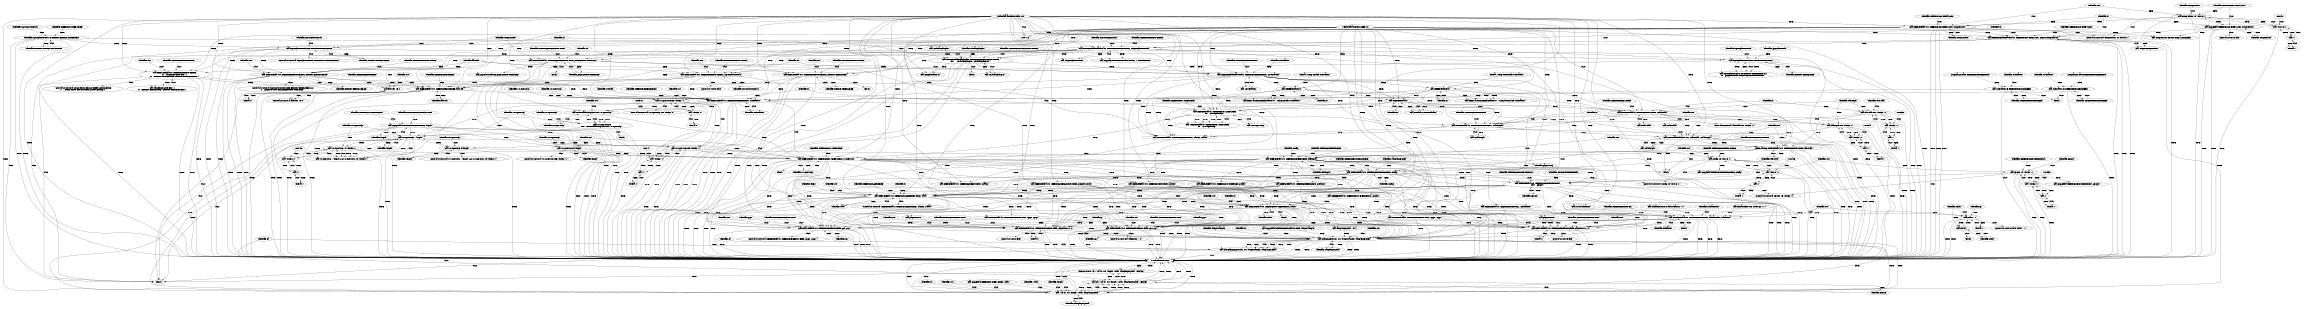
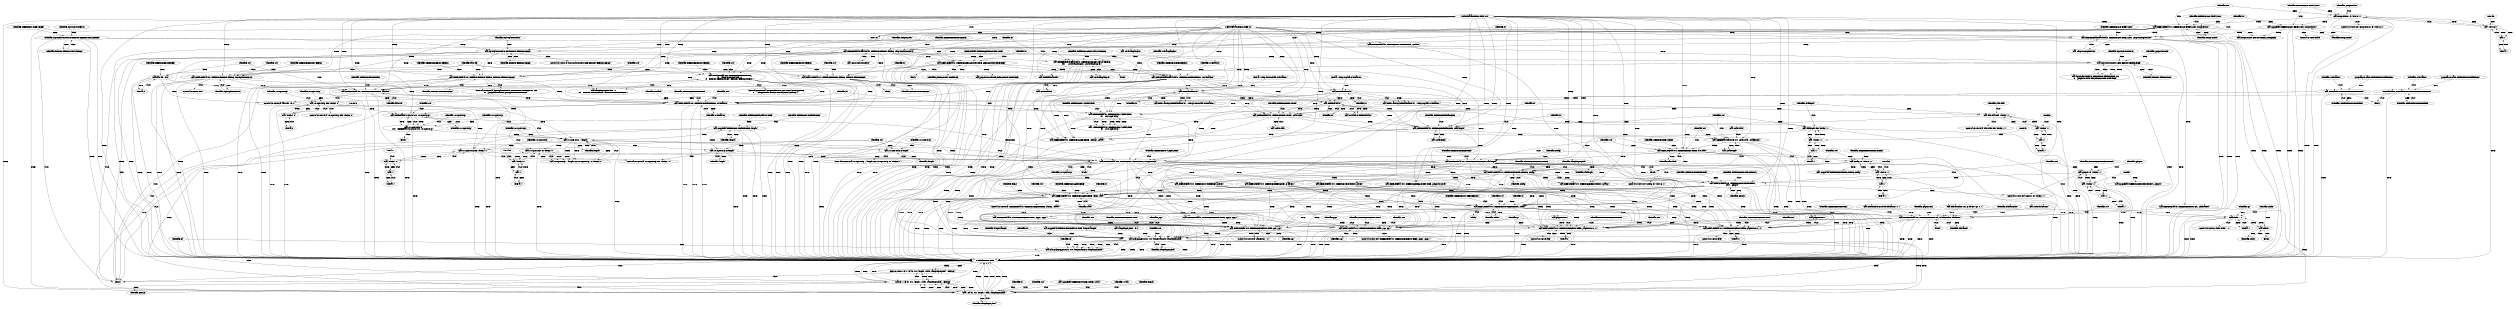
edge "(Call,TIFFSetField(out, TIFFTAG_COMPRESSION, compression))" -> "(ControlStructure,if (compression != (uint16)-1))": removed, label "AST:"
node "(Identifier,input_compression)": removed
node "(Identifier,TIFFTAG_JPEGCOLORMODE)": label "(Identifier,TIFFTAG_JPEGCOLORMODE)" -> "(TIFFSetField,TIFFTAG_JPEGCOLORMODE)"
node "(Call,CopyTag(TIFFTAG_PHOTOMETRIC, 1, TIFF_SHORT))": removed
edge "(MethodParameterIn,TIFF* in)" -> "(Call,TIFFGetField(in, TIFFTAG_TILEWIDTH, &tilewidth))": label "AST: " -> "DDG: "
edge "(Call,jpegcolormode == JPEGCOLORMODE_RGB)" -> "(Call,TIFFSetField(out, TIFFTAG_FILLORDER, fillorder))": now "(Call,fillorder != 0)" -> "(Call,TIFFSetField(out, TIFFTAG_FILLORDER, fillorder))"
node "(Call,orientation = ORIENTATION_BOTLEFT)": label "(Call,orientation = ORIENTATION_BOTLEFT)" -> "(TIFFFileName,orientation = ORIENTATION_BOTLEFT)"
node "(Call,TIFFSetField(in))": label "(Call,TIFFSetField(in))" -> "(Call,TIFFIsTiled(in))"
edge "(MethodParameterIn,TIFF* out)" -> "(Call,TIFFSetField(out, TIFFTAG_PREDICTOR, predictor))": added, label "DDG:"
edge "(Call,TIFFGetField(in, TIFFTAG_TILEWIDTH, &tilewidth))" -> "(Call,TIFFDefaultTileSize(out, &tilewidth, &tilelength))": removed, label "DDG:"
edge "(Call,TIFFGetField(in, TIFFTAG_TILEWIDTH, &tilewidth))" -> "(ControlStructure,if (tilewidth == (uint32) -1))": removed, label "AST:"
node "(Call,&rowsperstrip)": removed
edge "(Call,tilelength == (uint32) -1)" -> "(Call,TIFFSetField(out, TIFFTAG_TILELENGTH, tilelength))": label "DDG: " -> "AST: "
edge "(Call,TIFFSetField(out, TIFFTAG_ROWSPERSTRIP, rowsperstrip))" -> "(Call,rowsperstrip > length)": reversed
node "(TIFFWarning,TIFFSetField(out, TIFFTAG_TILEWIDTH, tilewidth))": label "(TIFFWarning,TIFFSetField(out, TIFFTAG_TILEWIDTH, tilewidth))" -> "(Call,TIFFSetField(out, TIFFTAG_TILEWIDTH, tilewidth))"
edge "(Call,rowsperstrip == (uint32) -1)" -> "(Identifier,pageInSeq)": now "(Call,rowsperstrip == (uint32) -1)" -> "(ControlStructure,if (rowsperstrip == (uint32) -1))"
edge "(Call,TIFFSetField(out, TIFFTAG_TILELENGTH, tilelength))" -> "(Call,TIFFSetField(out, TIFFTAG_ZIPQUALITY, preset))": removed, label "DDG:"
edge "(Call,config != (uint16) -1)" -> "(Call,TIFFSetField(out, TIFFTAG_PLANARCONFIG, config))": label "DDG: " -> "AST: "
node "(Identifier,GROUP_BADFAXLINES)": label "(Identifier,GROUP_BADFAXLINES)" -> "(Identifier,TIFFTAG_BADFAXLINES)"
edge "(Call,g3opts != (uint32) -1)" -> "(Call,CopyField(TIFFTAG_GROUP3OPTIONS, g3opts))": now "1000537" -> "(Call,CopyField(TIFFTAG_GROUP3OPTIONS, g3opts))"
edge "(Call,TIFFSetField(out, TIFFTAG_TILELENGTH, tilelength))" -> "(Call,TIFFSetField(out, TIFFTAG_ICCPROFILE, len32, data))": label "DDG: " -> "AST: "
edge "(Call,orientation = ORIENTATION_TOPLEFT)" -> "(MethodReturn,RET)": label "AST: " -> "DDG: "
edge "(Call,TIFFSetField(out, TIFFTAG_PLANARCONFIG, config))" -> "(Call,TIFFSetField(out, TIFFTAG_ICCPROFILE, len32, data))": removed, label "DDG:"
edge "(Identifier,TIFFTAG_ICCPROFILE)" -> "(Call,TIFFSetField(out, TIFFTAG_ICCPROFILE, len32, data))": label "AST: " -> "CFG: "
node "(Identifier,TIFFTAG_NUMBEROFINKS)": added
edge "(Call,TIFFSetField(out, TIFFTAG_PLANARCONFIG, config))" -> "(Call,pickCopyFunc(in, out, bitspersample, samplesperpixel))": removed, label "DDG:"
node "(Call,inknameslen += (strlen(cp) + 1))": label "(Call,inknameslen += (strlen(cp) + 1))" -> "(Call,inknameslen += (predictor(cp) + 1))"
edge "(Call,TIFFGetField(in, TIFFTAG_NUMBEROFINKS, &ninks))" -> "(Call,pickCopyFunc(in, out, bitspersample, samplesperpixel))": removed, label "DDG:"
edge "(Call,TIFFGetField(in, TIFFTAG_INKNAMES, &inknames))" -> "(Call,pickCopyFunc(in, out, bitspersample, samplesperpixel))": now "(Call,TIFFGetField(in, TIFFTAG_INKNAMES, &inknames))" -> "(Call,(*cf)(in, out, length, width, samplesperpixel))"
